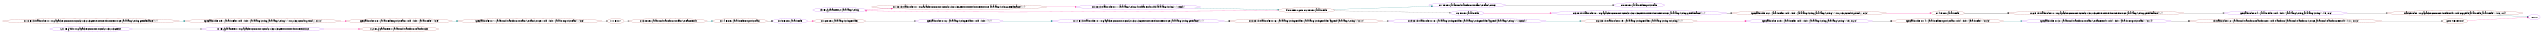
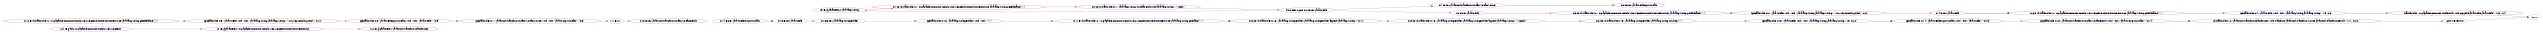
edge "$r13 = new javax.xml.transform.stream.StreamResult" -> "$r14 = new java.io.FileOutputStream": removed
